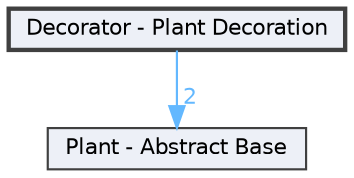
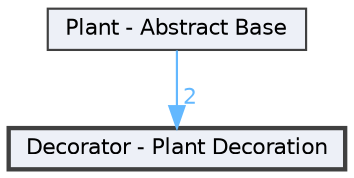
edge "Decorator - Plant Decoration" -> "Plant - Abstract Base": reversed
